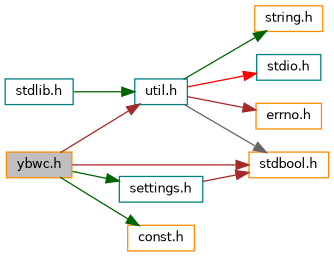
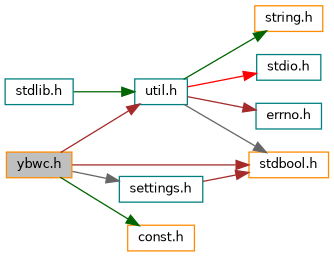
node "errno.h": color darkorange -> teal
edge "ybwc.h" -> "settings.h": color darkgreen -> gray40
